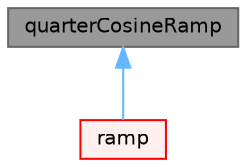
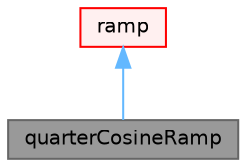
edge "ramp" -> "quarterCosineRamp": reversed
